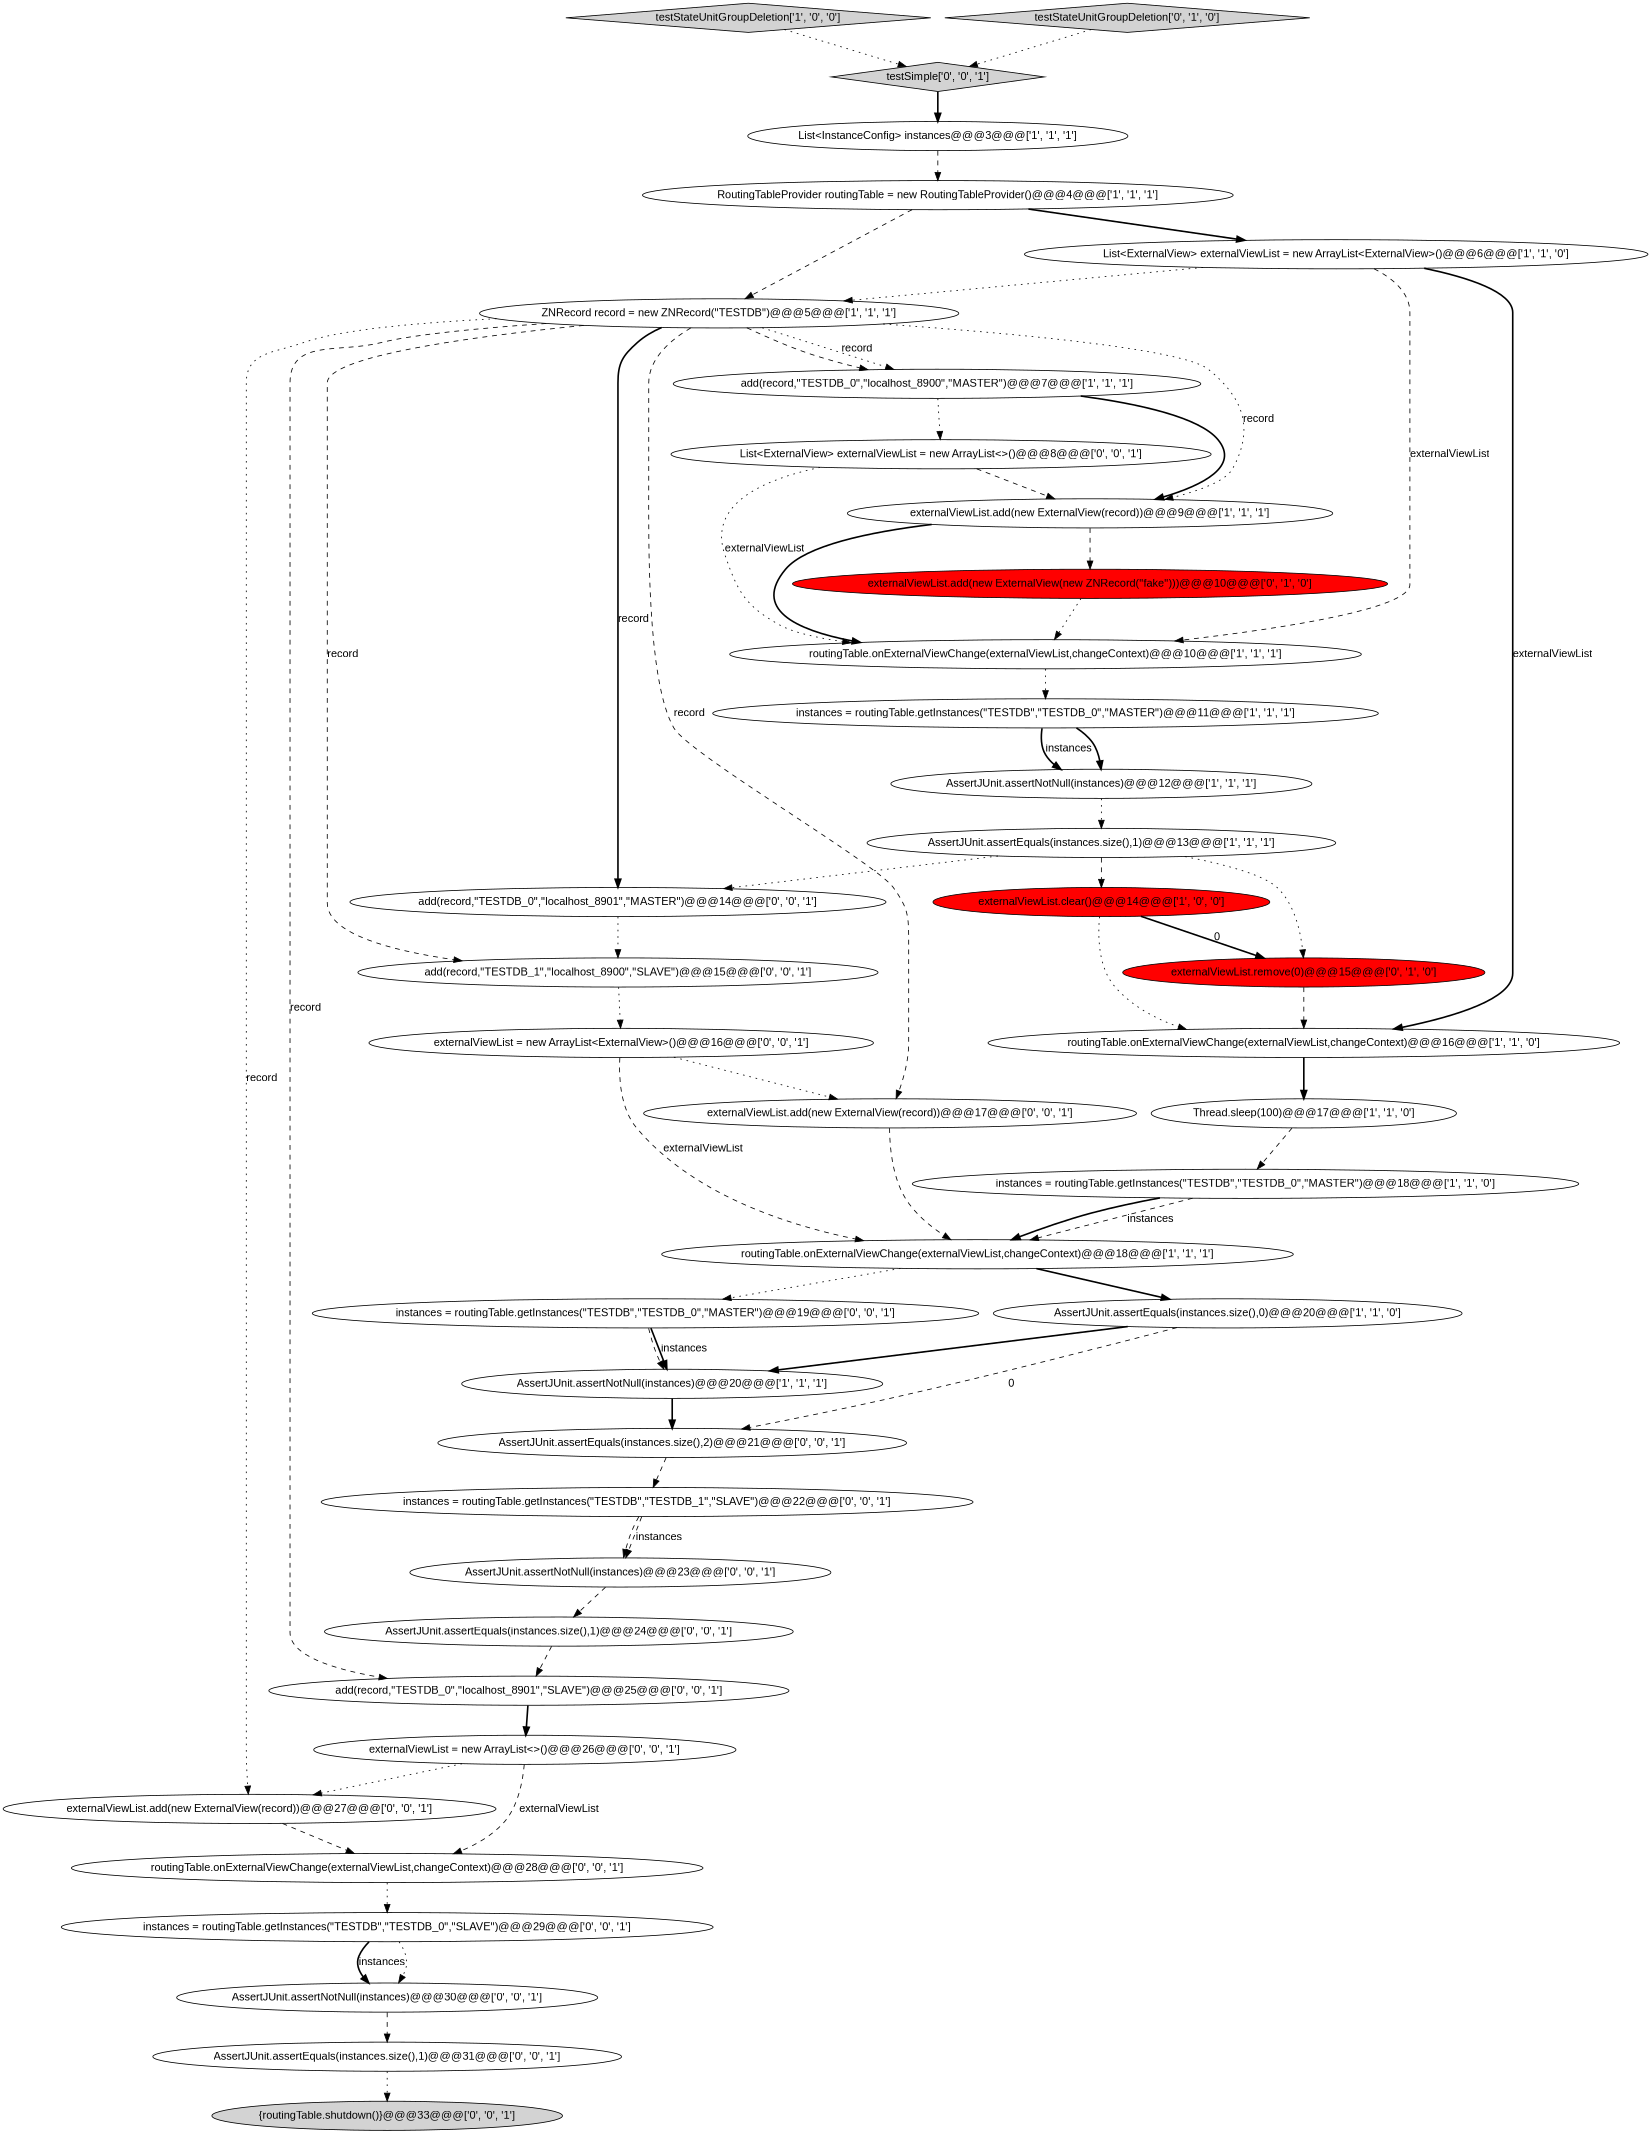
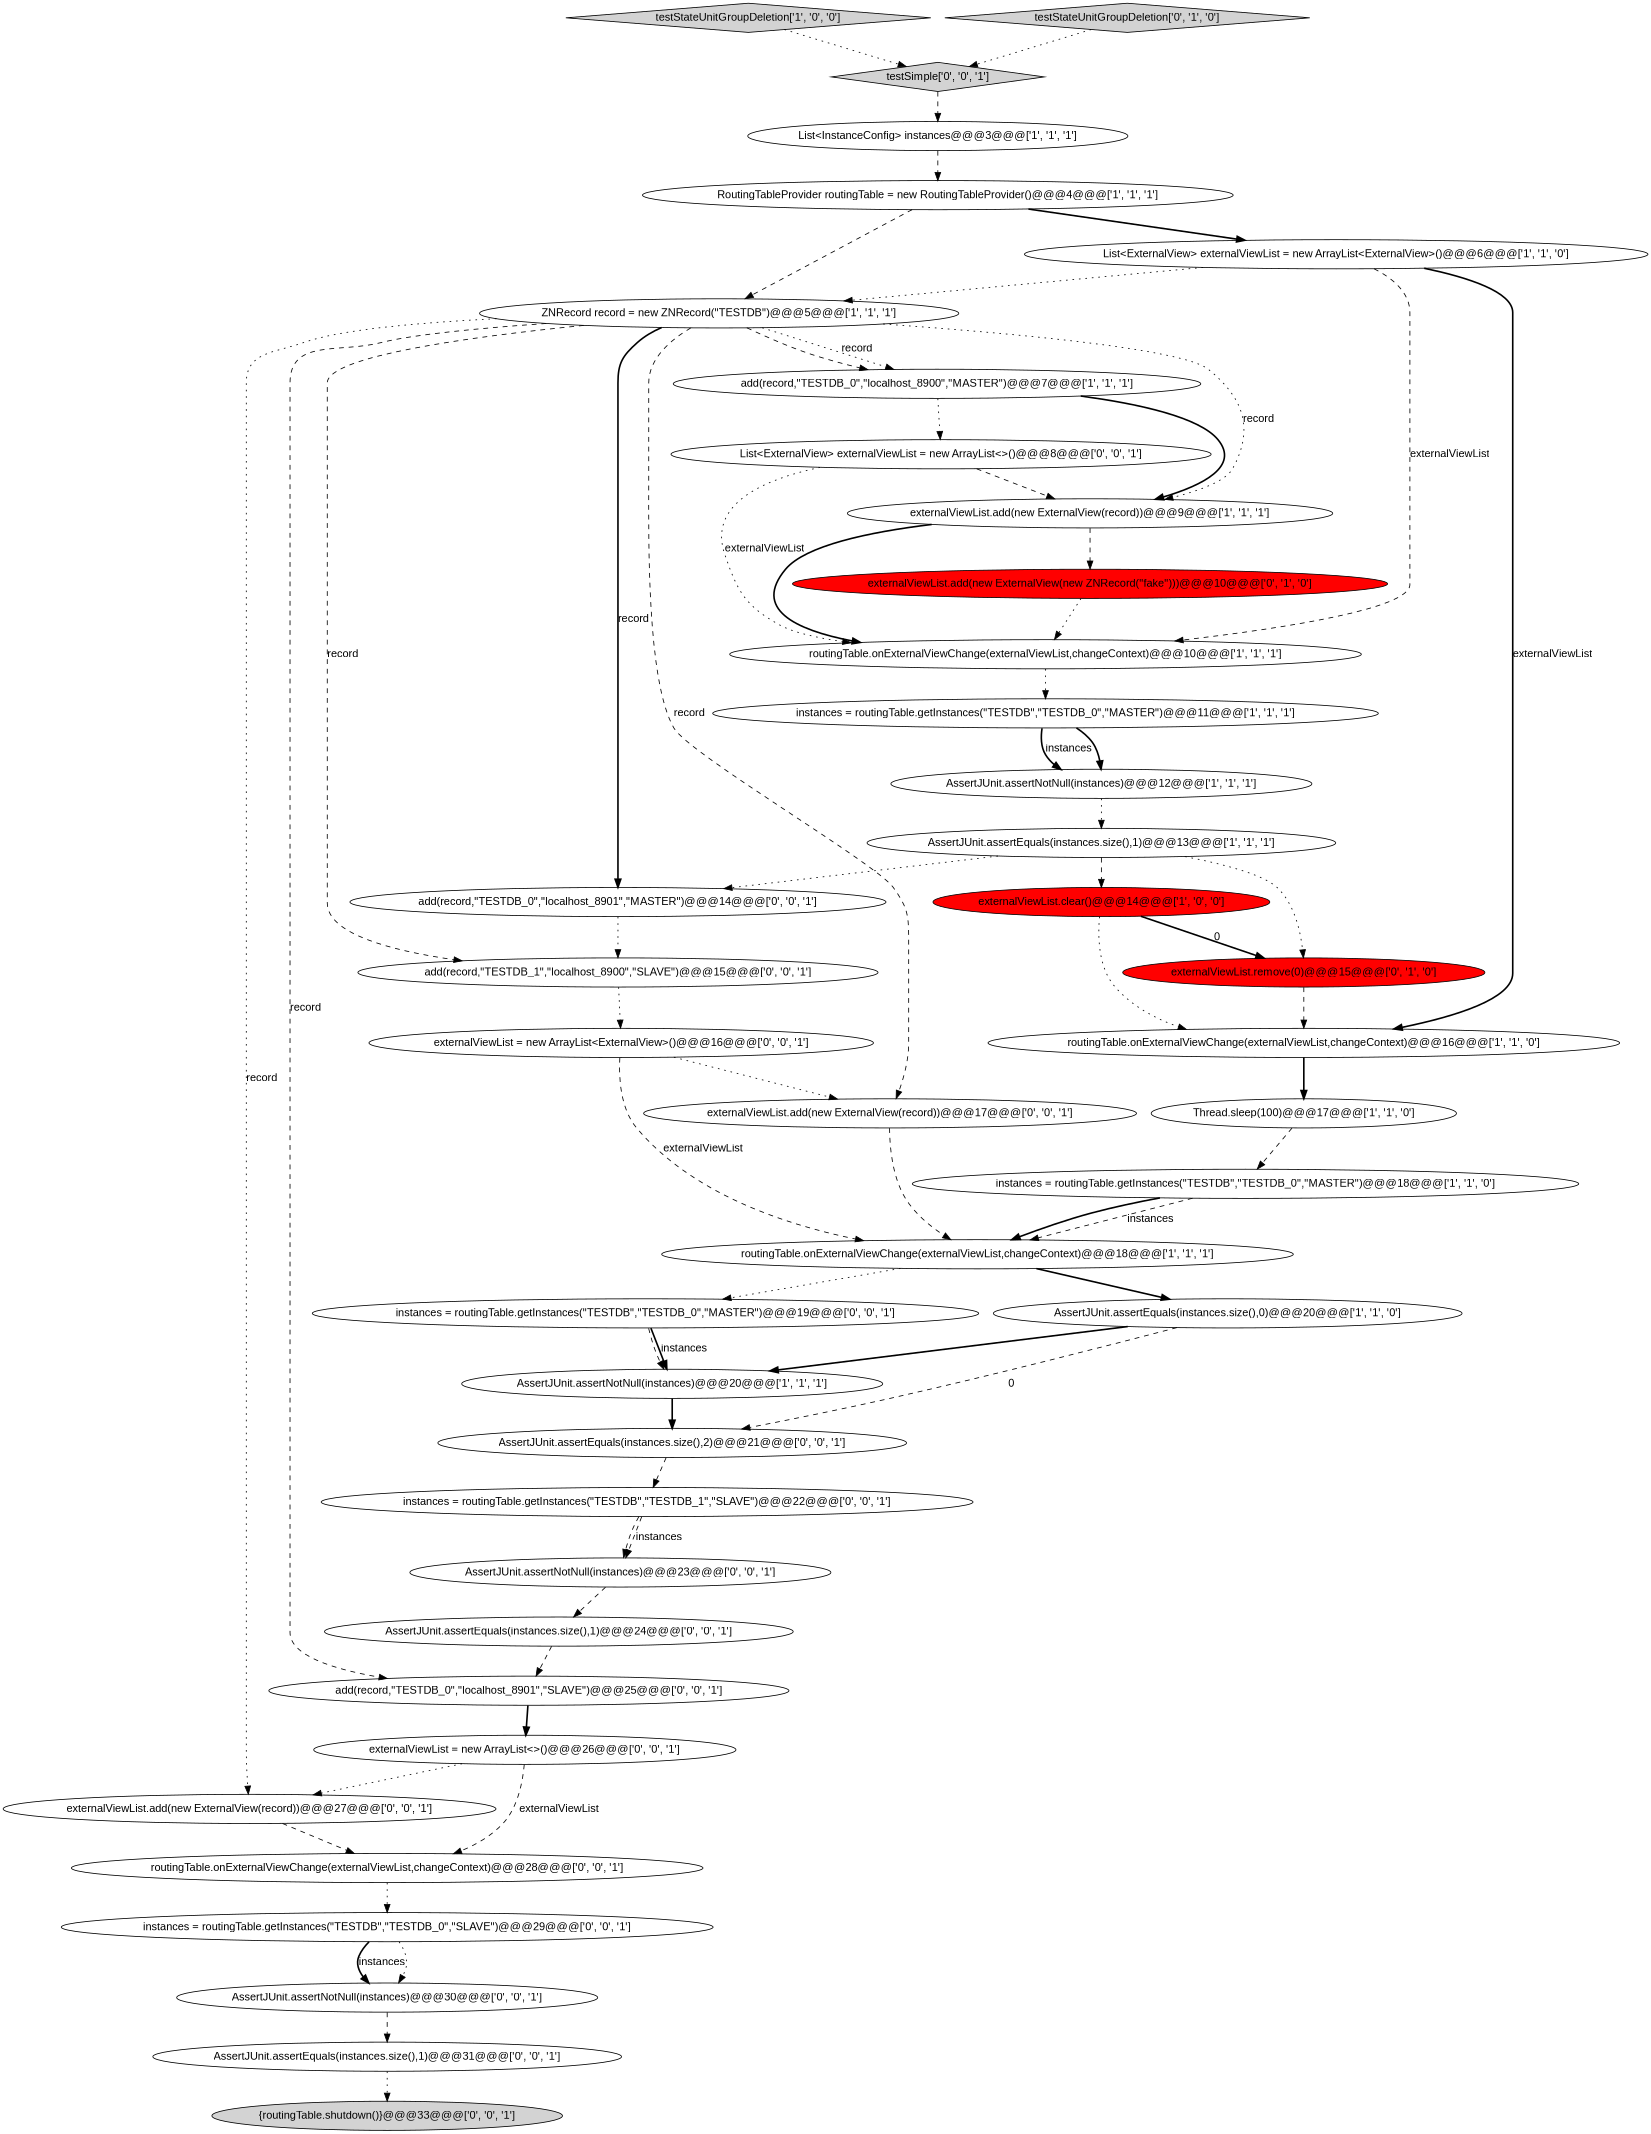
edge "testSimple['0', '0', '1']" -> "List<InstanceConfig> instances@@@3@@@['1', '1', '1']": style bold -> dashed
